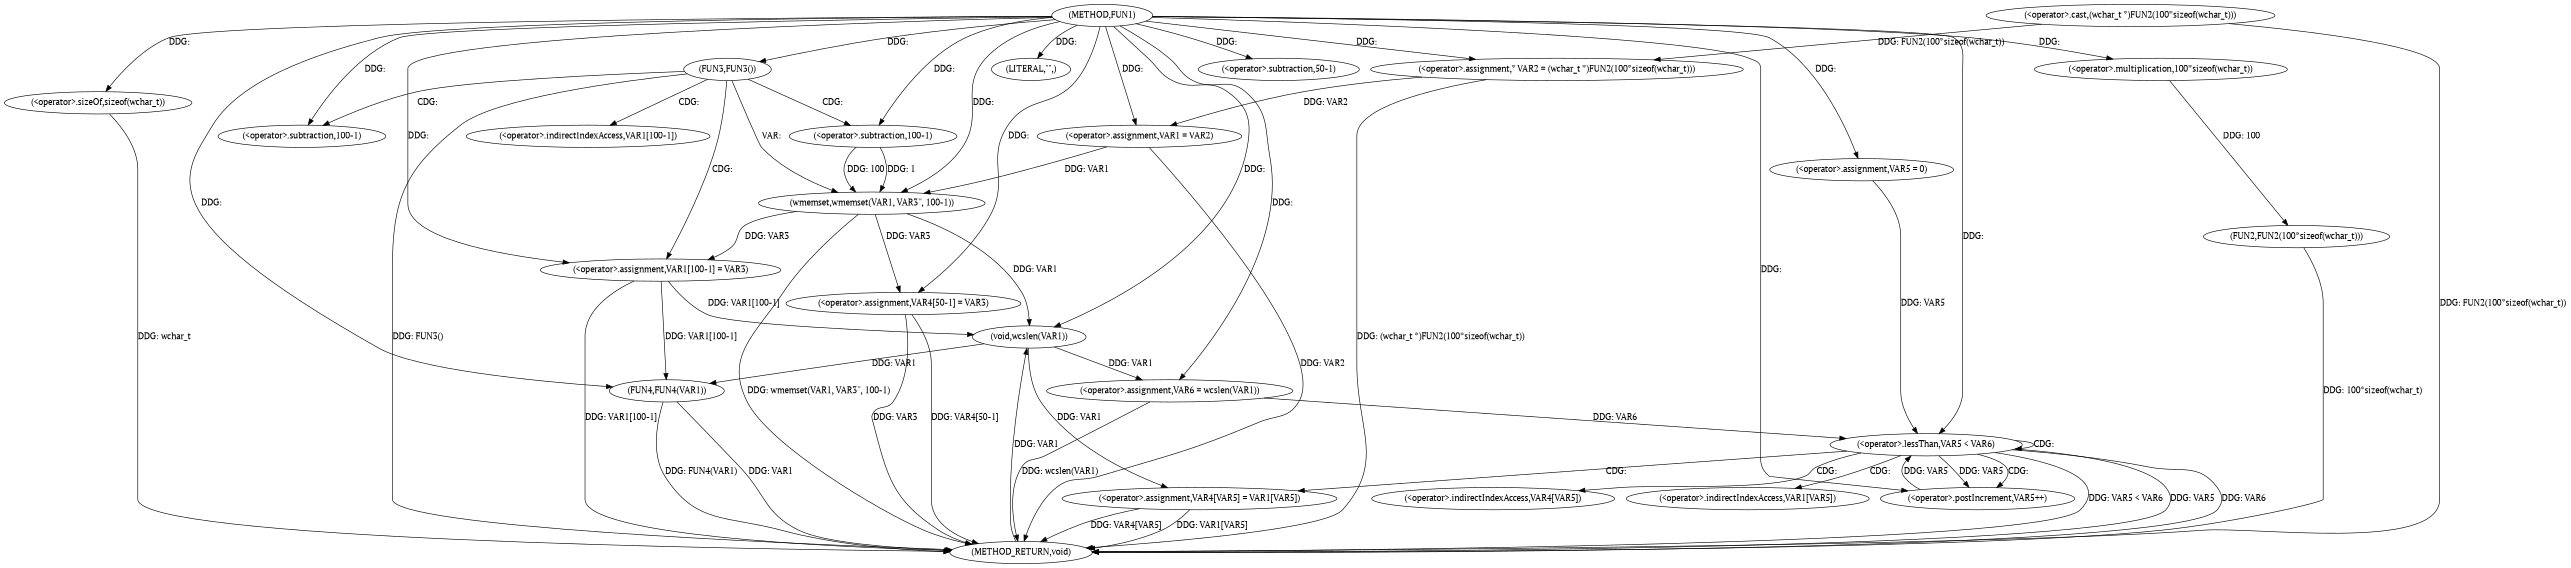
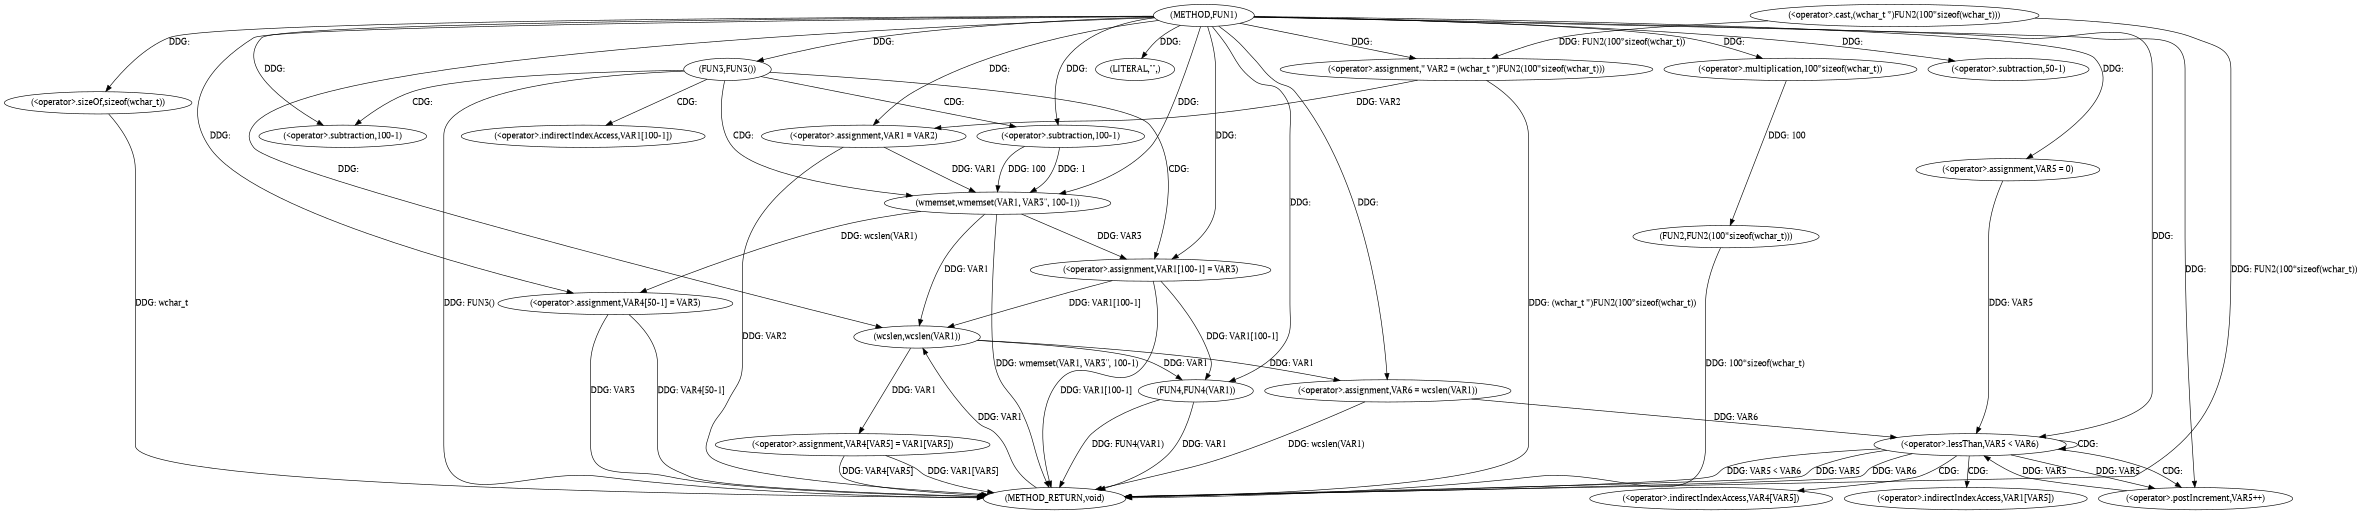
edge "(FUN3,FUN3())" -> "(wmemset,wmemset(VAR1, VAR3'', 100-1))": label "VAR: " -> "CDG: "
edge "(wmemset,wmemset(VAR1, VAR3'', 100-1))" -> "(<operator>.assignment,VAR4[50-1] = VAR3)": label "DDG: VAR3" -> "DDG: wcslen(VAR1)"
node "(void,wcslen(VAR1))": label "(void,wcslen(VAR1))" -> "(wcslen,wcslen(VAR1))"
edge "(<operator>.lessThan,VAR5 < VAR6)" -> "(<operator>.assignment,VAR4[VAR5] = VAR1[VAR5])": removed, label "CDG:"
